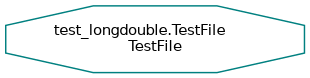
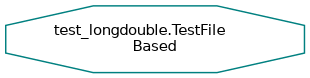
node "test_longdouble.TestFile TestFile": label "test_longdouble.TestFile TestFile" -> "test_longdouble.TestFile Based"
